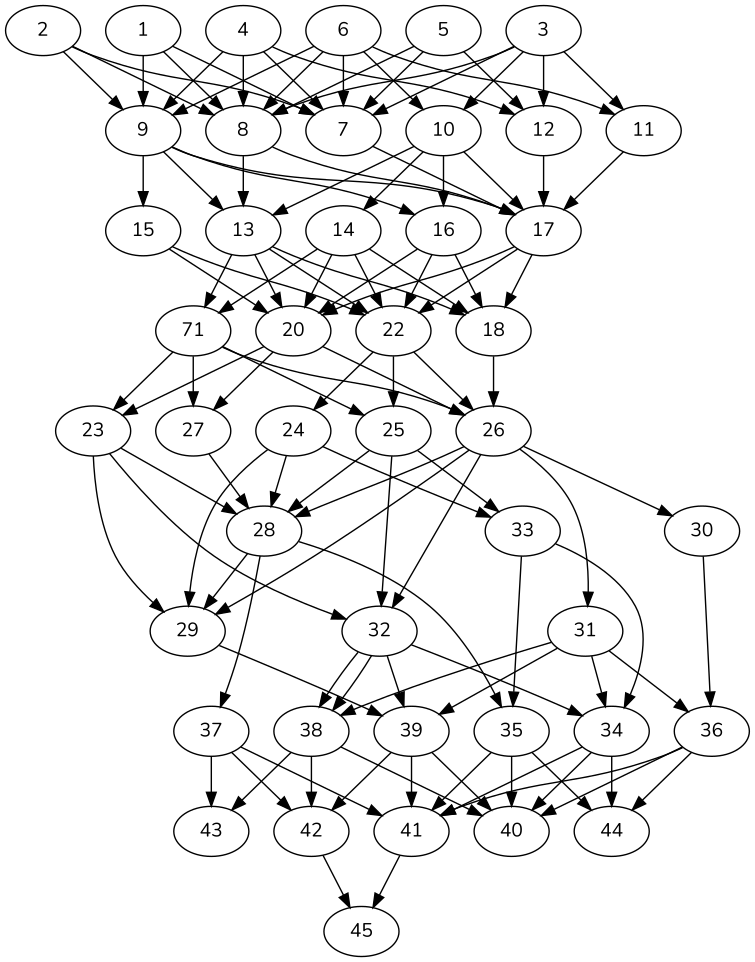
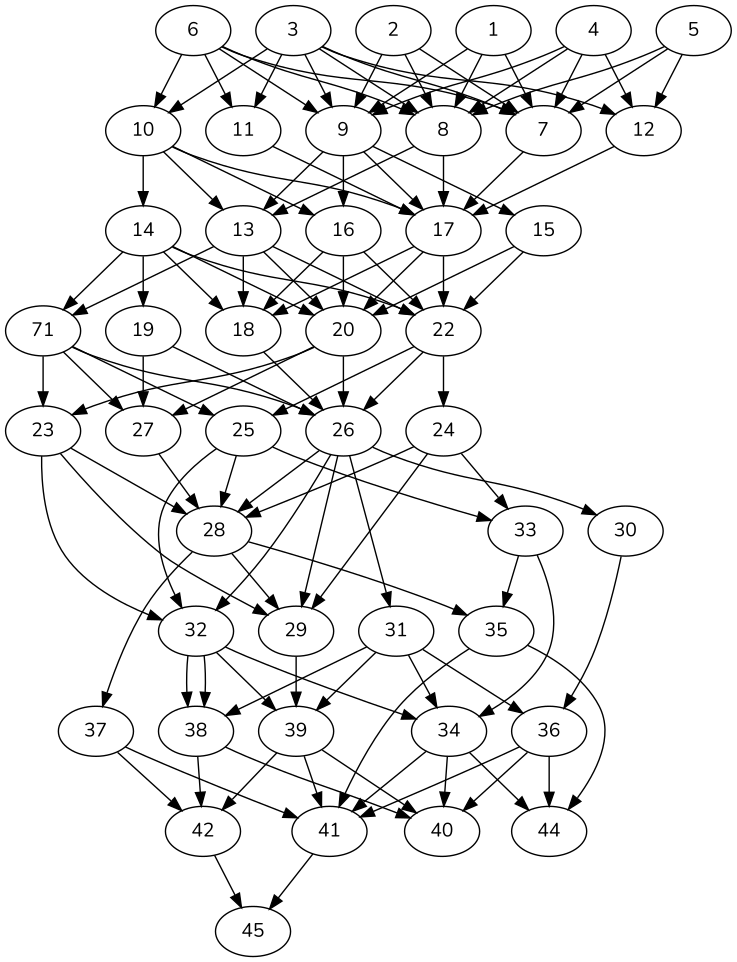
edge "3" -> "9": added
node "19": added
edge "35" -> "40": removed
node "43": removed
